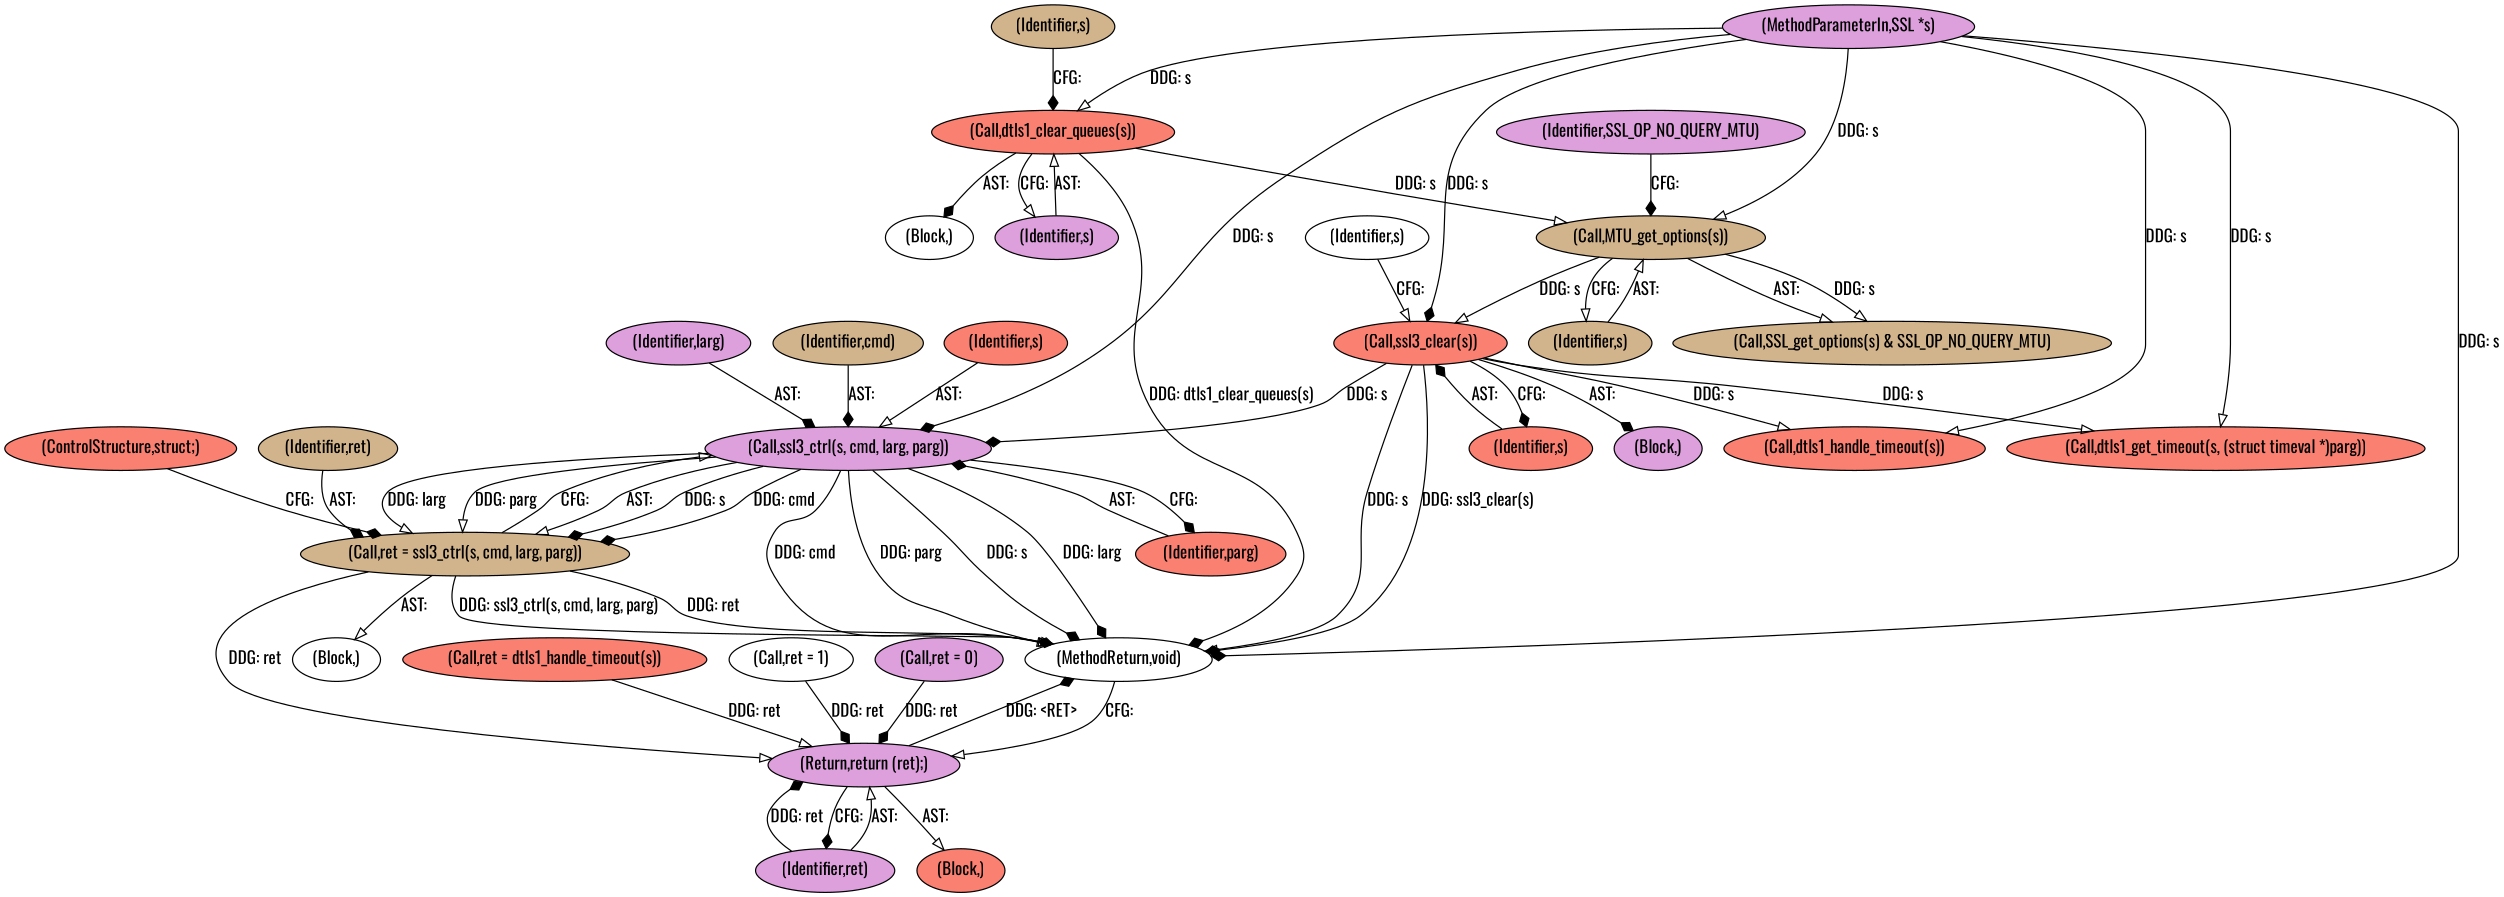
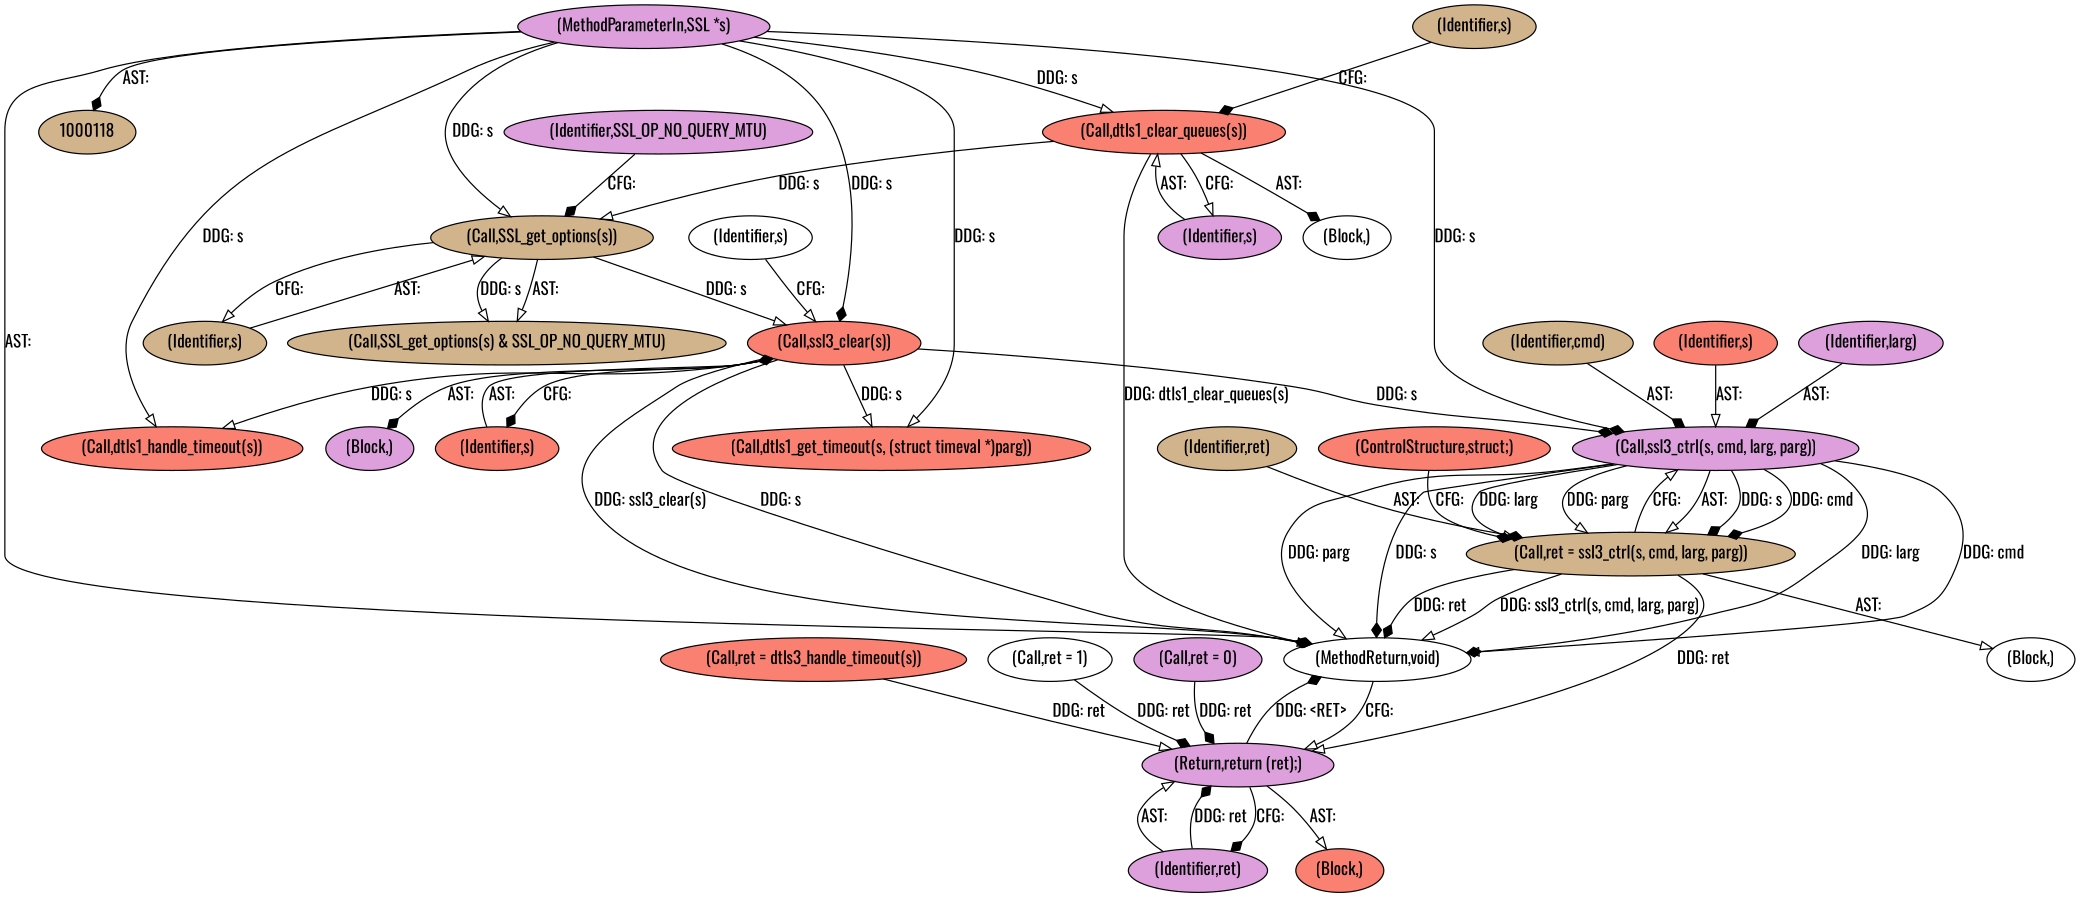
node "1000118": added
node "(Call,MTU_get_options(s))": label "(Call,MTU_get_options(s))" -> "(Call,SSL_get_options(s))"
edge "(MethodParameterIn,SSL *s)" -> "(MethodReturn,void)": label "DDG: s" -> "AST: "
node "(Identifier,parg)": removed
node "(Call,ret = dtls1_handle_timeout(s))": label "(Call,ret = dtls1_handle_timeout(s))" -> "(Call,ret = dtls3_handle_timeout(s))"
